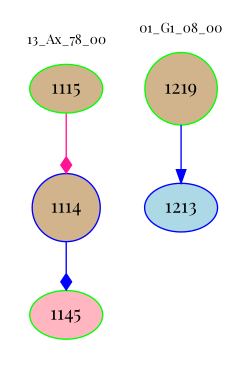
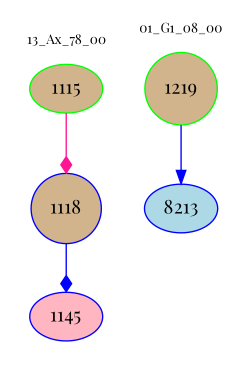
node "1114": label "1114" -> "1118"
node "1213": label "1213" -> "8213"
node "1145": color green -> blue
